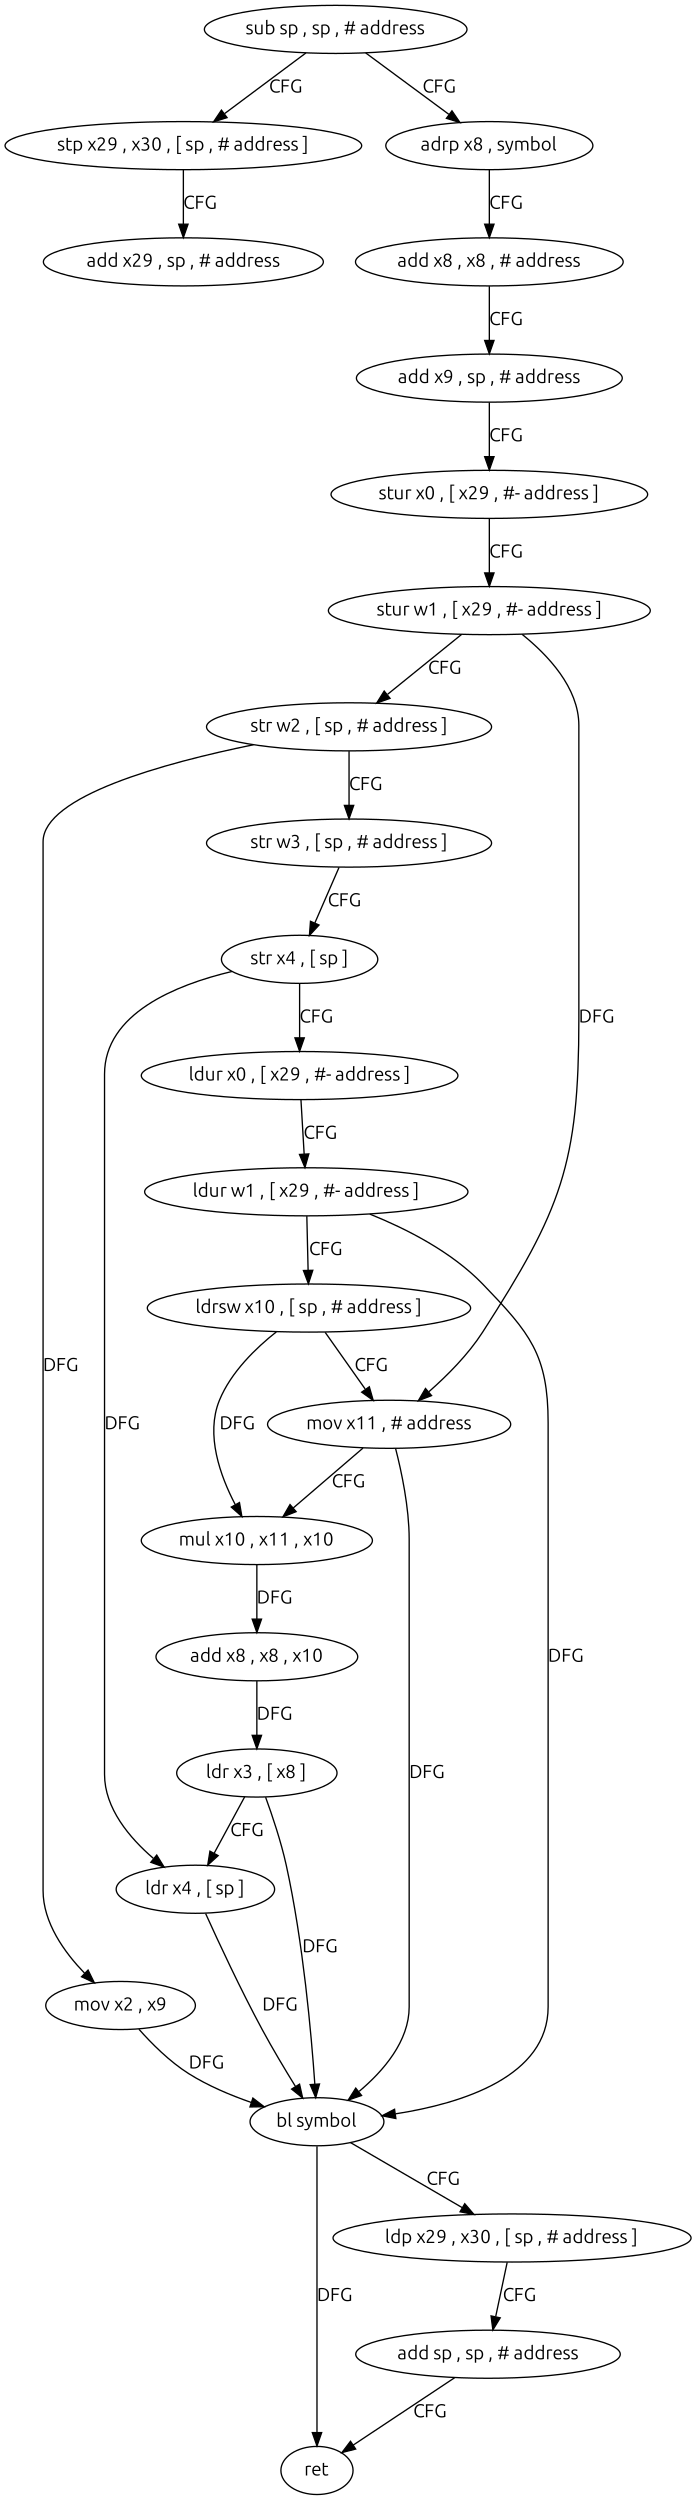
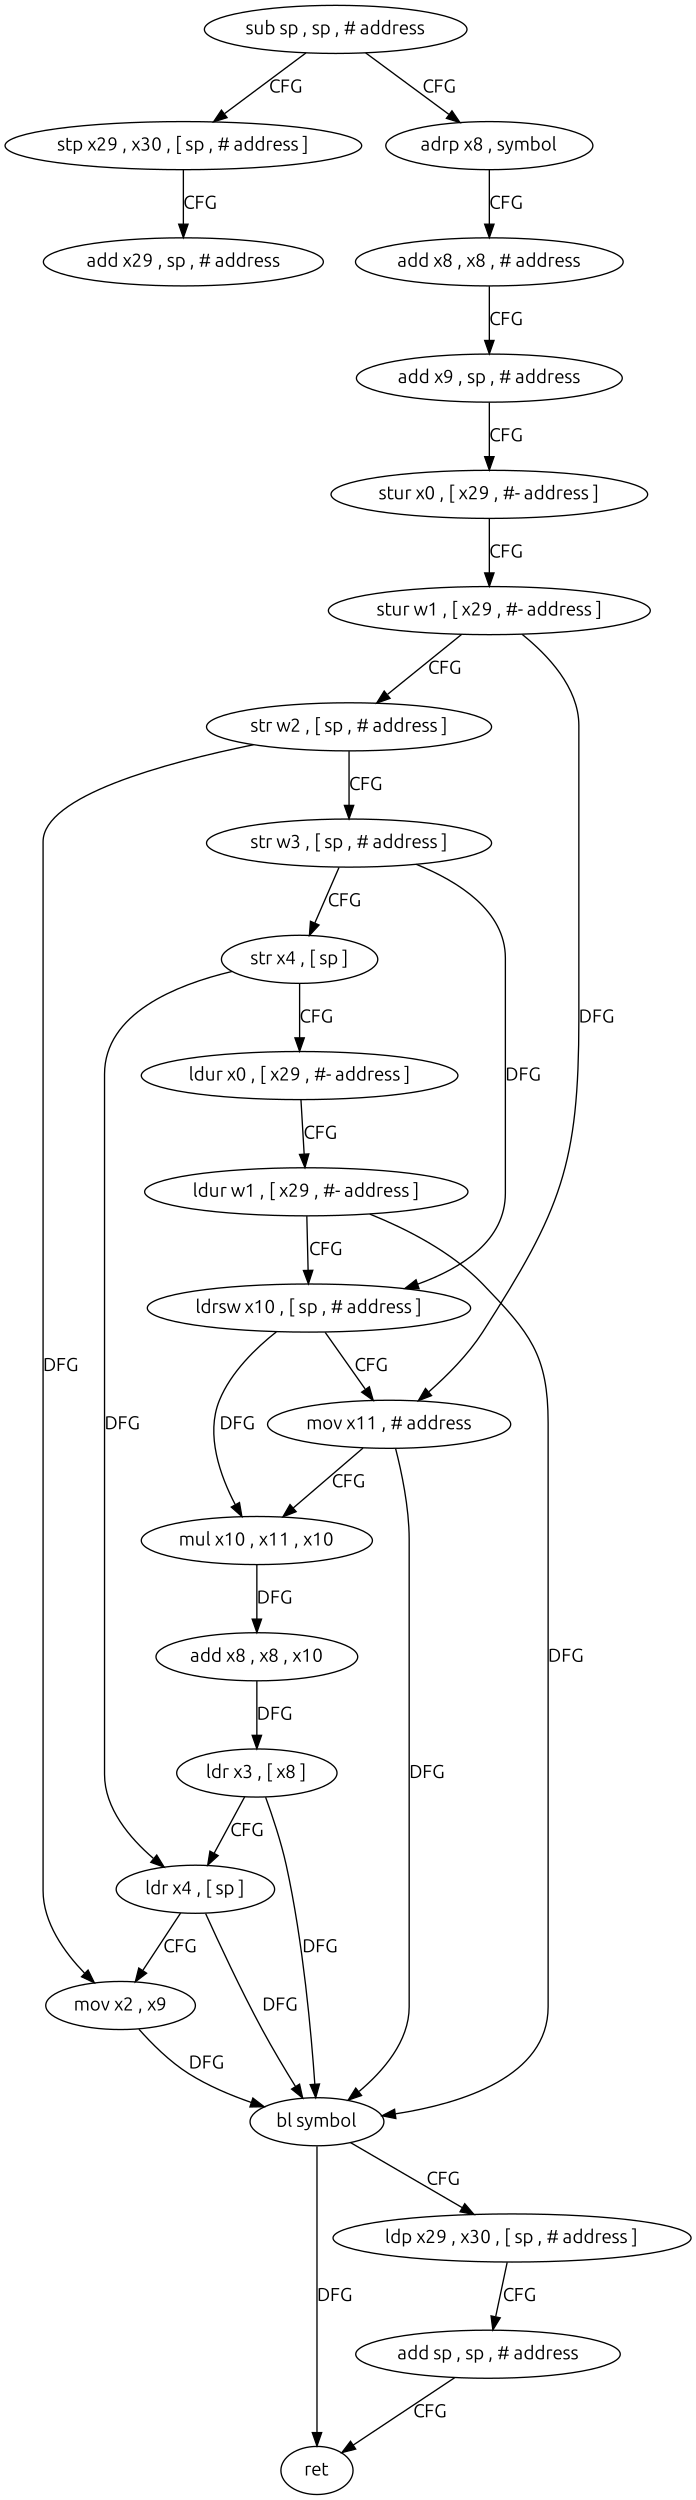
edge "str w3 , [ sp , # address ]" -> "ldrsw x10 , [ sp , # address ]": added, label "DFG"
edge "ldr x4 , [ sp ]" -> "mov x2 , x9": added, label "CFG"
